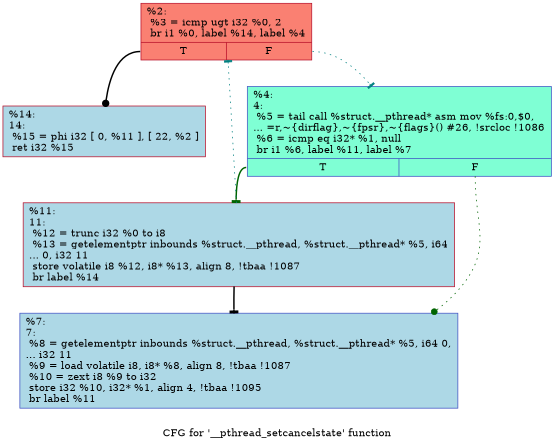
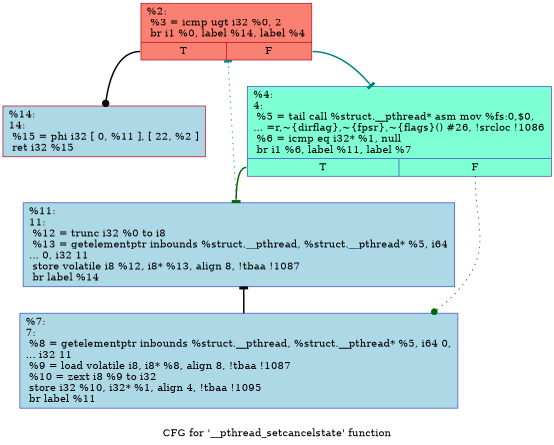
edge "%2:" -> "%4:": style dotted -> bold
node "%11:": color #b70d28ff -> #3d50c3ff
edge "%11:" -> "%7:": reversed
